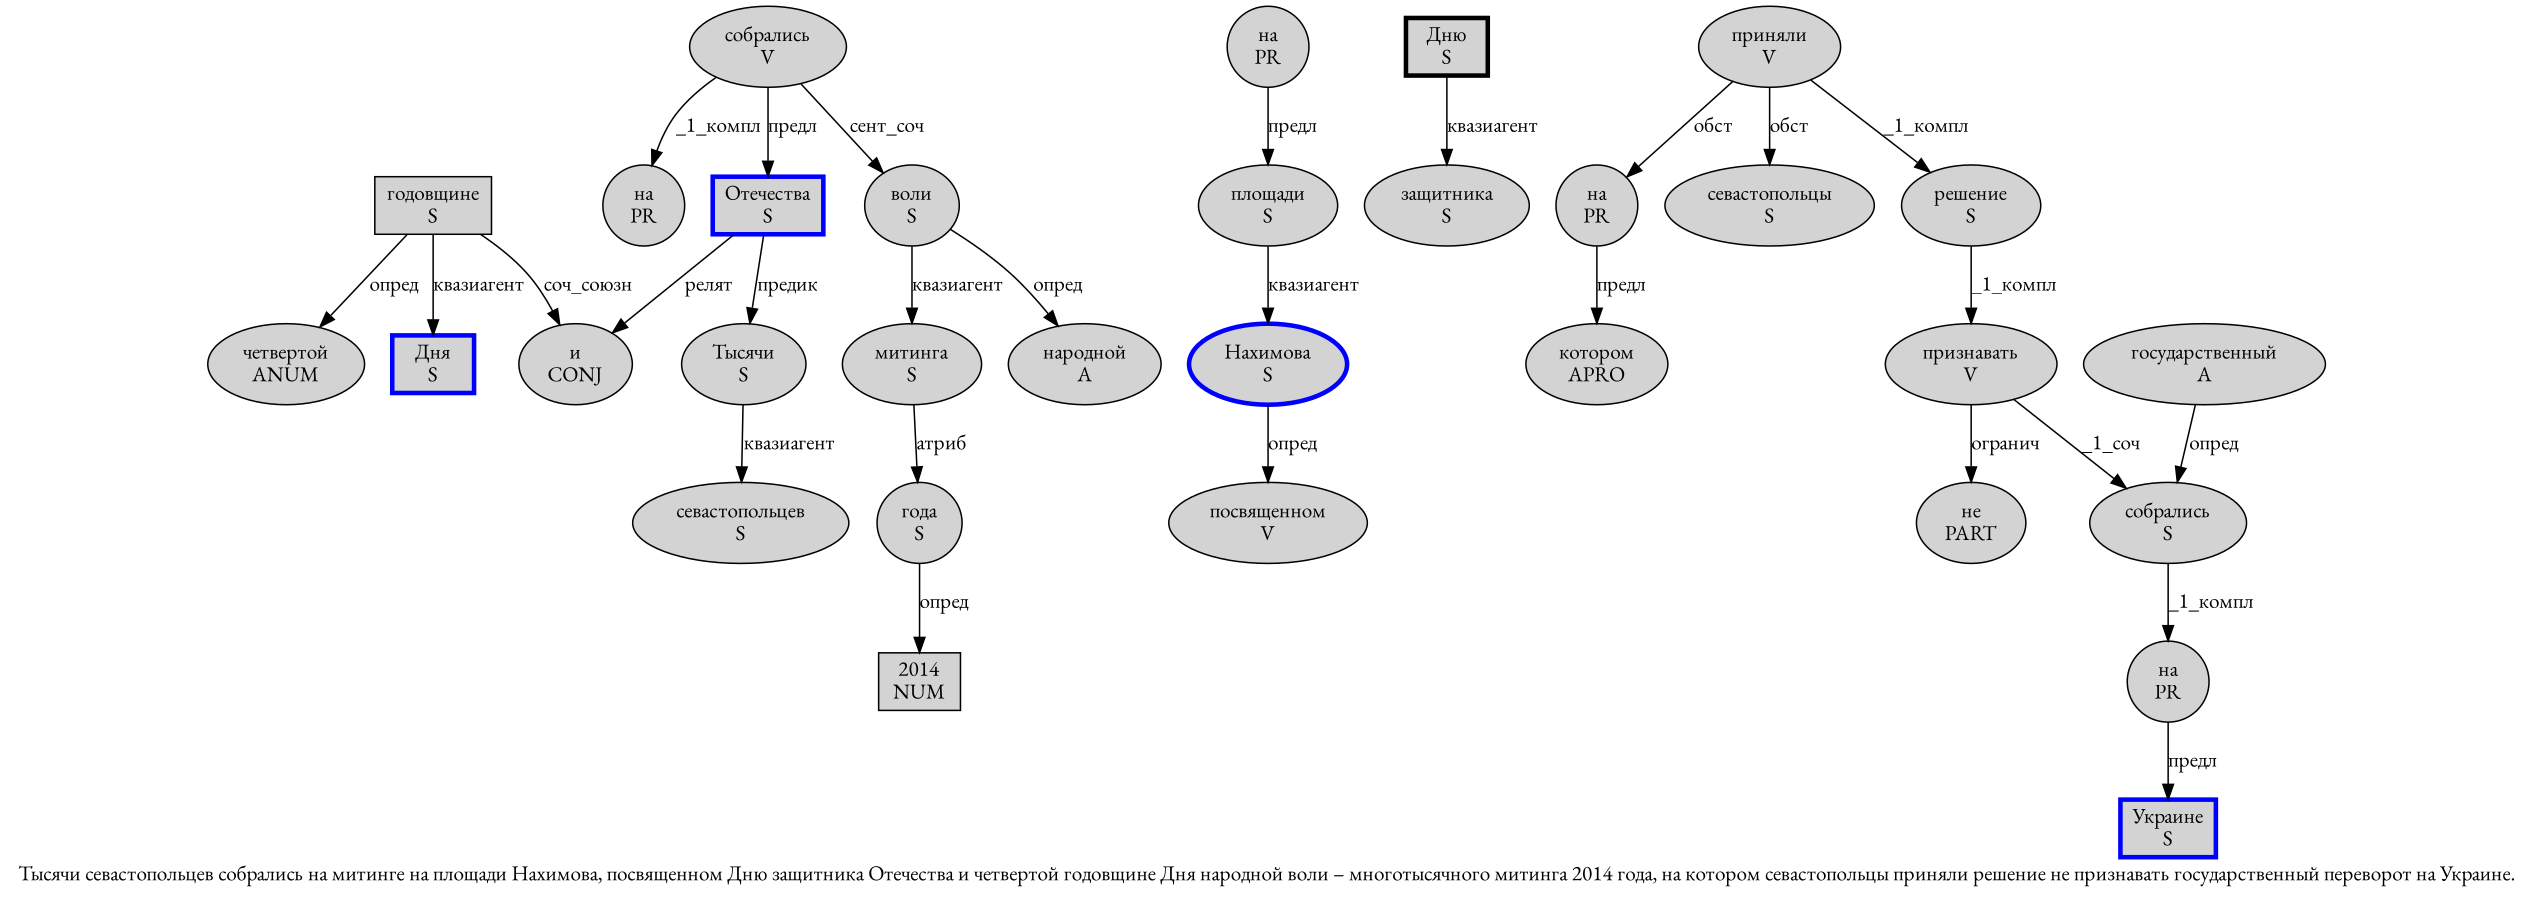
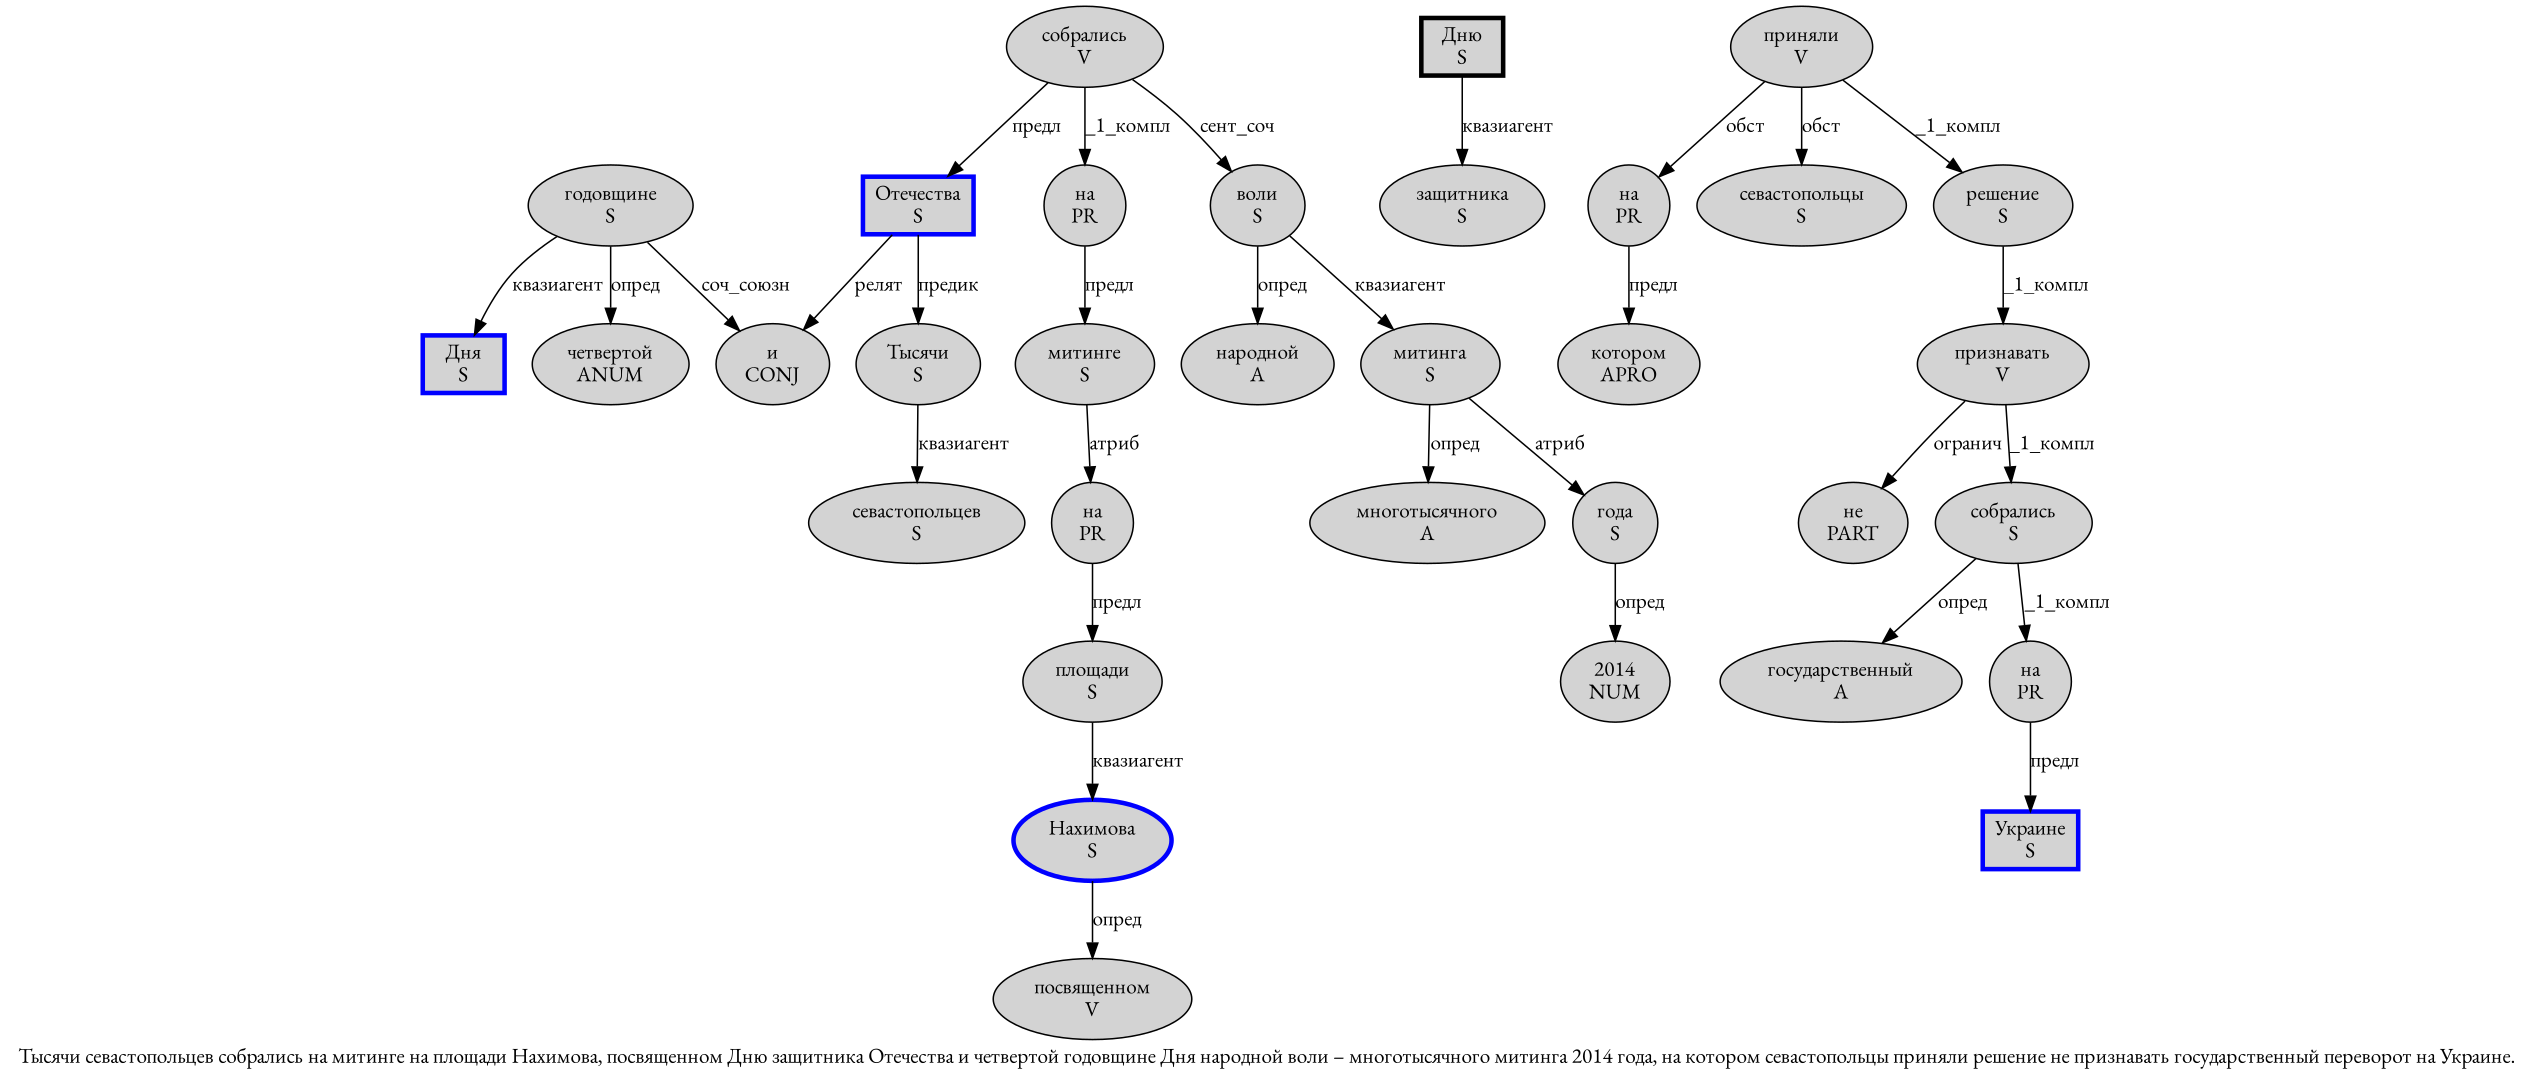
node "годовщине S": shape box -> ellipse
node "митинге S": added
edge "государственный A" -> "собрались S": reversed
edge "признавать V" -> "собрались S": label "_1_соч" -> "_1_компл"
node "многотысячного A": added
node "2014 NUM": shape box -> ellipse
